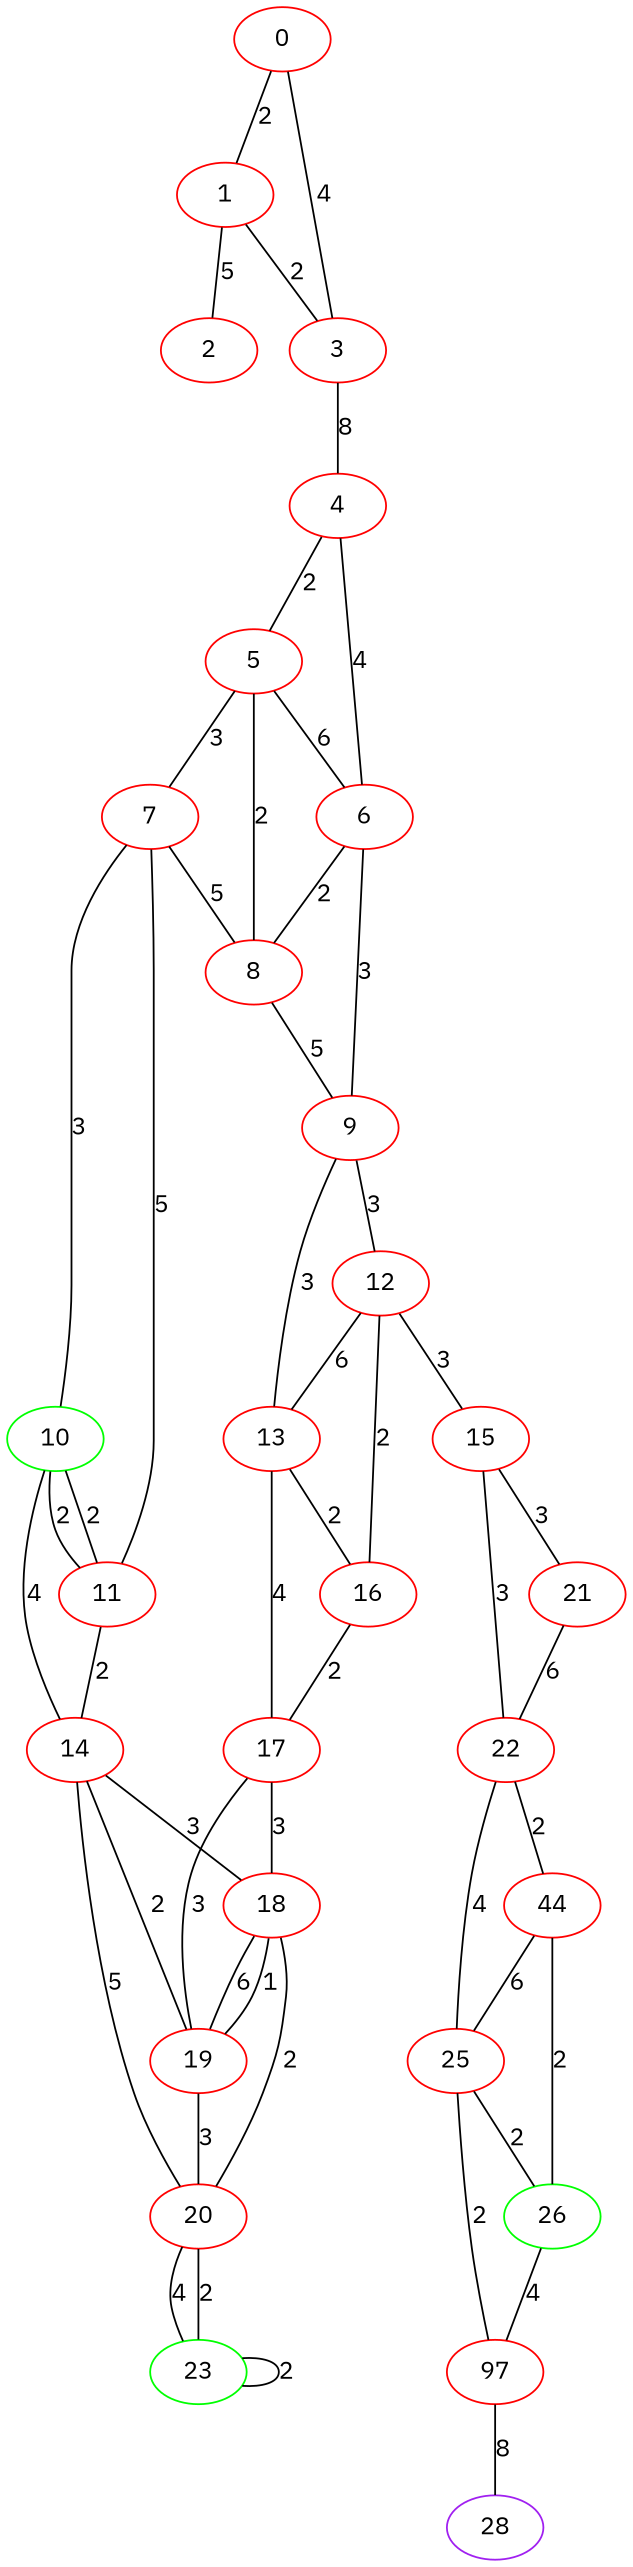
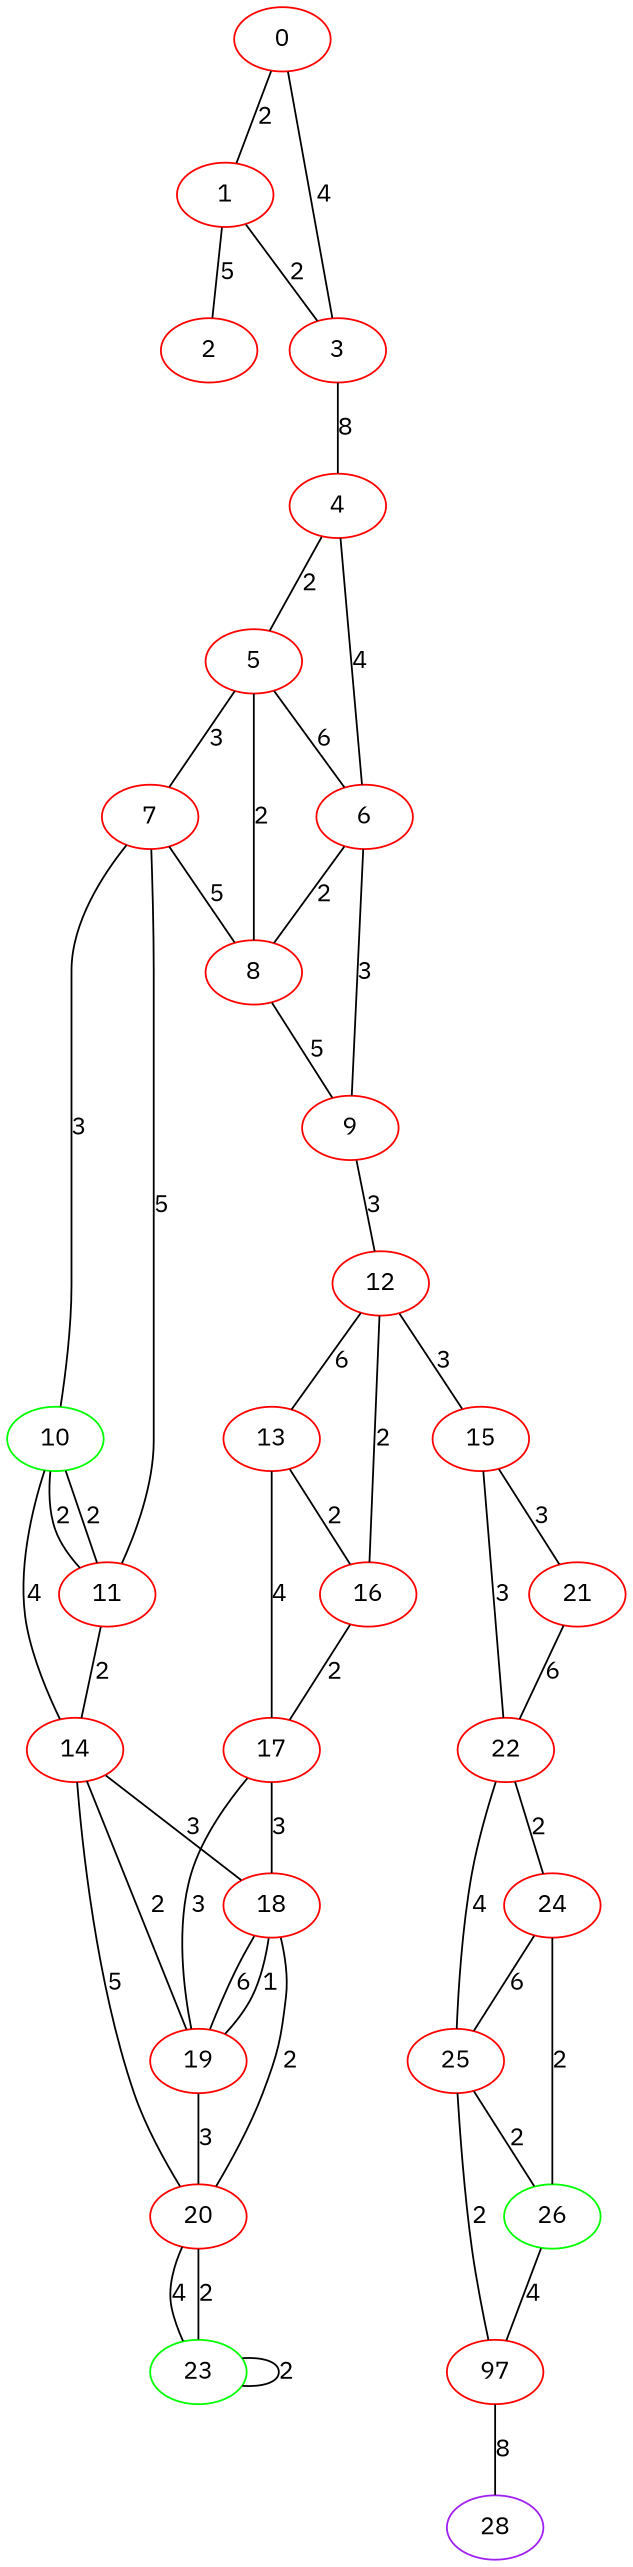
edge "9" -- "13": removed, label "3"
node "44": label "44" -> "24"
